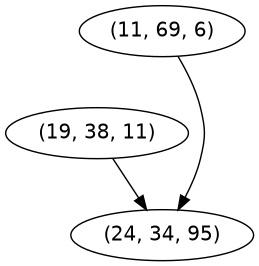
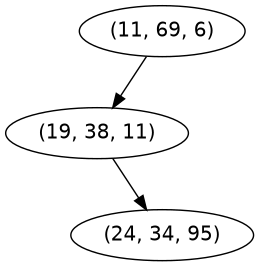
edge "(11, 69, 6)" -> "(24, 34, 95)": now "(11, 69, 6)" -> "(19, 38, 11)"
